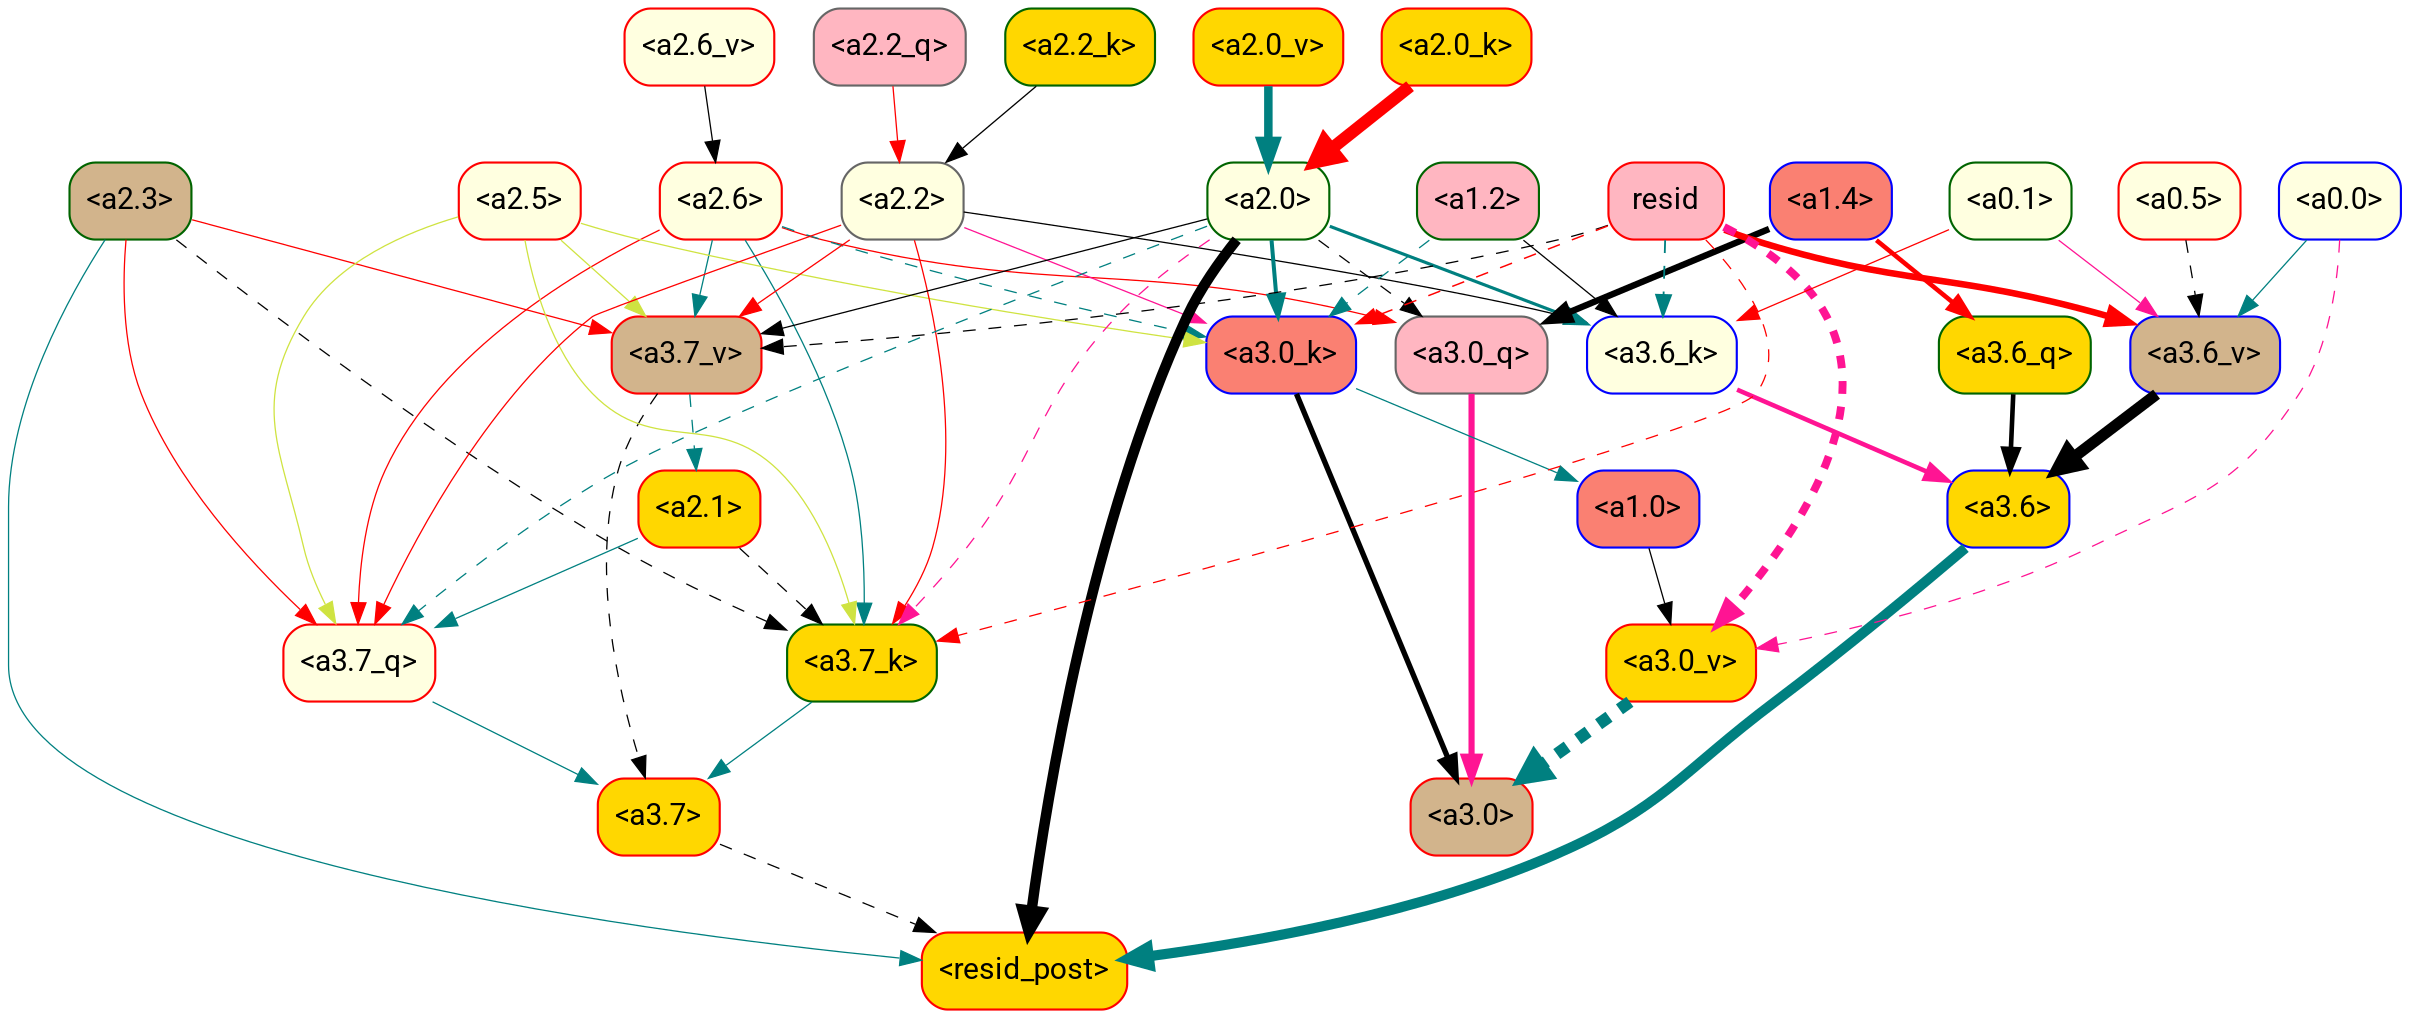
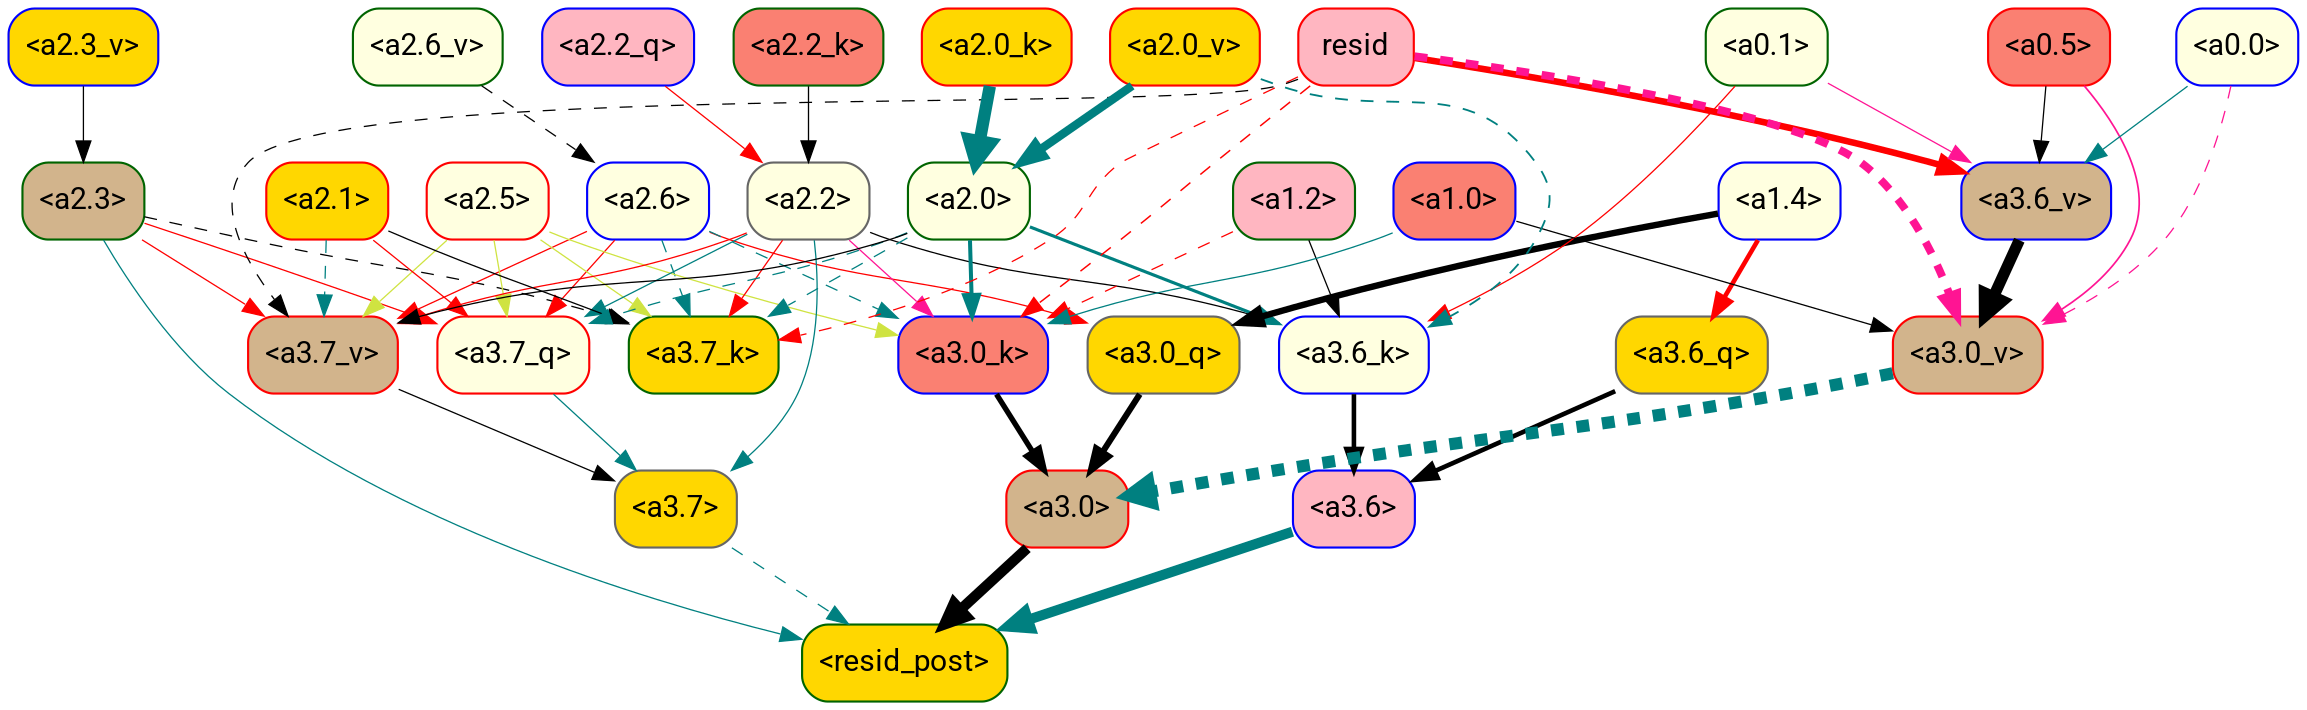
node "<a2.3_v>": added
node "<a2.6_v>": color red -> darkgreen
node "<a2.2_q>": color gray40 -> blue
node "<a2.2_k>": fillcolor gold -> salmon
edge "<a2.6_v>" -> "<a2.6>": style solid -> dashed
edge "<a2.0_k>" -> "<a2.0>": color red -> teal
node "<a2.6>": color red -> blue
node "<a1.4>": fillcolor salmon -> lightyellow
node "<a0.5>": fillcolor lightyellow -> salmon
edge "<a0.5>" -> "<a3.0_v>": added
edge "resid" -> "<a3.6_k>": now "<a2.0_v>" -> "<a3.6_k>"
edge "<a2.0>" -> "<a3.0_q>": removed
edge "<a2.6>" -> "<a3.7_v>": color teal -> red
edge "<a0.5>" -> "<a3.6_v>": style dashed -> solid
edge "<a1.2>" -> "<a3.0_k>": color teal -> red
node "<a3.0_q>": fillcolor lightpink -> gold
node "<a3.6_q>": color darkgreen -> gray40
edge "<a2.2>" -> "<a3.7_q>": color red -> teal
edge "<a2.0>" -> "<a3.7_k>": color deeppink -> teal
edge "<a2.6>" -> "<a3.7_k>": style bold -> dashed
edge "<a3.7_v>" -> "<a2.1>": reversed
edge "<a3.6_v>" -> "<a3.6>": now "<a3.6_v>" -> "<a3.0_v>"
edge "<a3.6_k>" -> "<a3.6>": color deeppink -> black
edge "<a3.0_k>" -> "<a1.0>": reversed
node "<a3.6>": fillcolor gold -> lightpink
edge "<a2.0>" -> "<resid_post>": now "<a3.0>" -> "<resid_post>"
edge "<a3.7_v>" -> "<a3.7>": style dashed -> bold
edge "<a3.0_q>" -> "<a3.0>": color deeppink -> black
edge "<a2.1>" -> "<a3.7_q>": color teal -> red
edge "<a2.1>" -> "<a3.7_k>": style dashed -> bold
node "<a3.0_v>": fillcolor gold -> tan
edge "<a3.7_k>" -> "<a3.7>": now "<a2.2>" -> "<a3.7>"
node "<a3.7>": color red -> gray40
edge "<a3.7>" -> "<resid_post>": color black -> teal
node "<resid_post>": color red -> darkgreen
